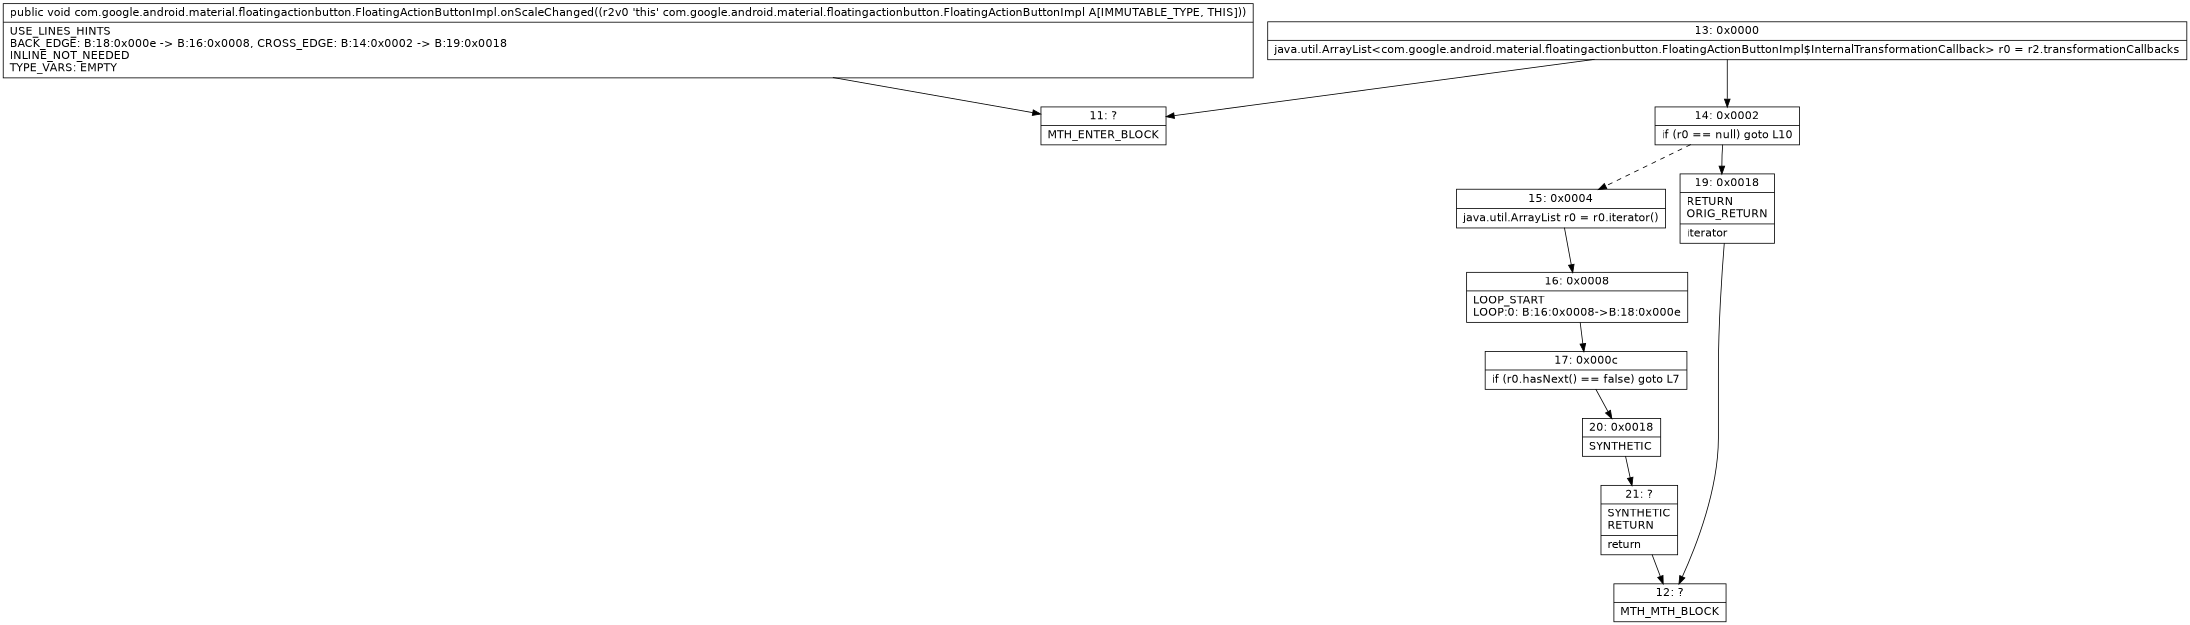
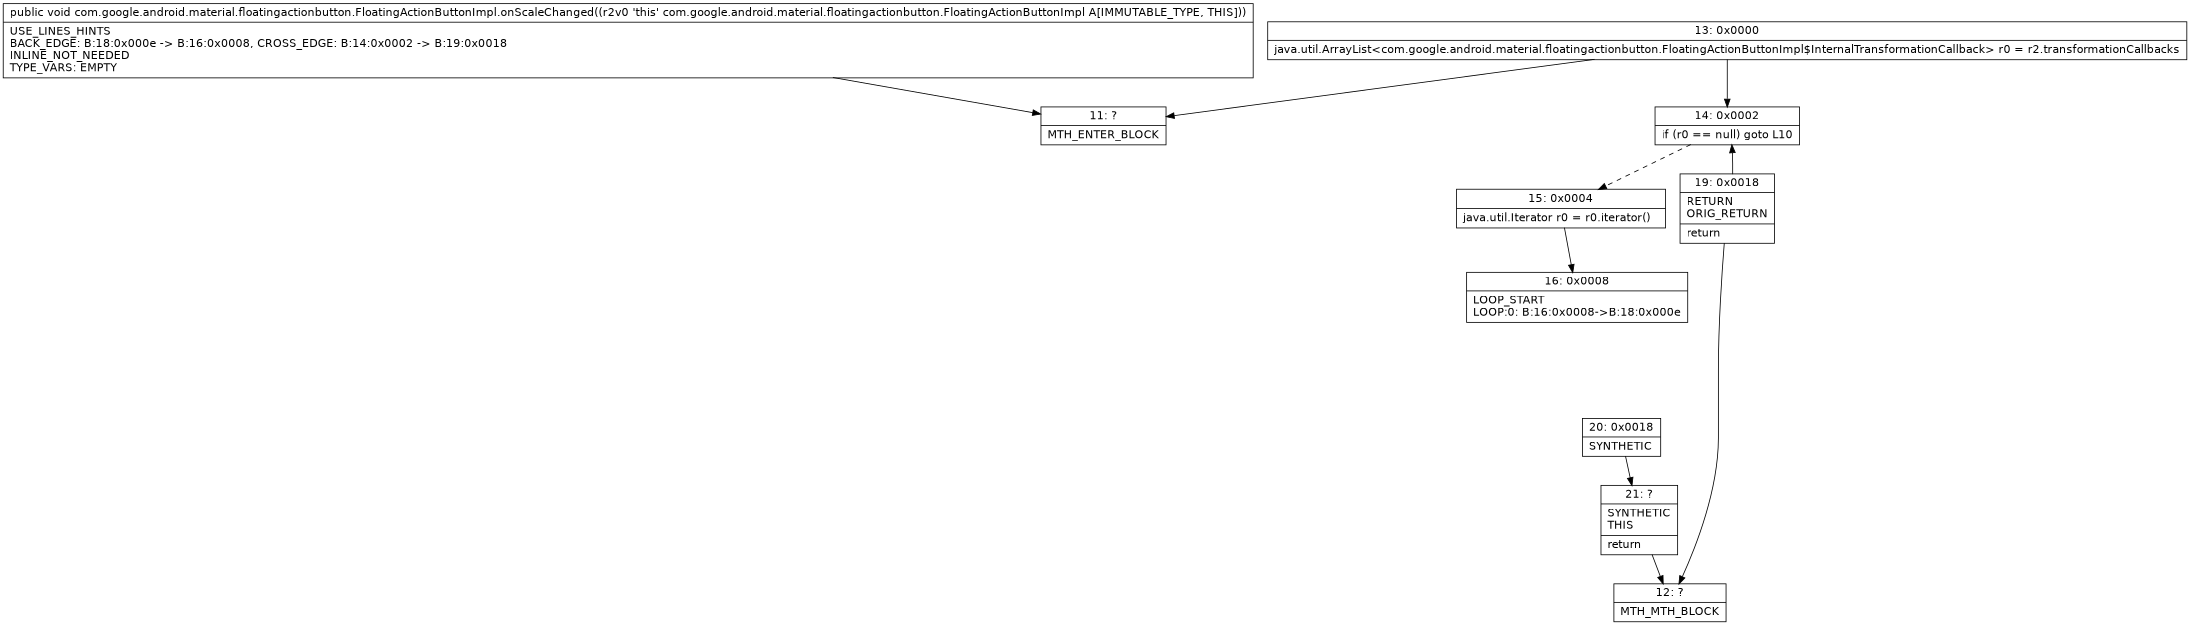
edge "14: 0x0002" -> "19: 0x0018": reversed
node "15: 0x0004": text "java.util.ArrayList r0 = r0.iterator()" -> "java.util.Iterator r0 = r0.iterator()"
node "19: 0x0018": text "iterator" -> "return"
node "17: 0x000c": removed
node "21: ?": text "RETURN" -> "THIS"
